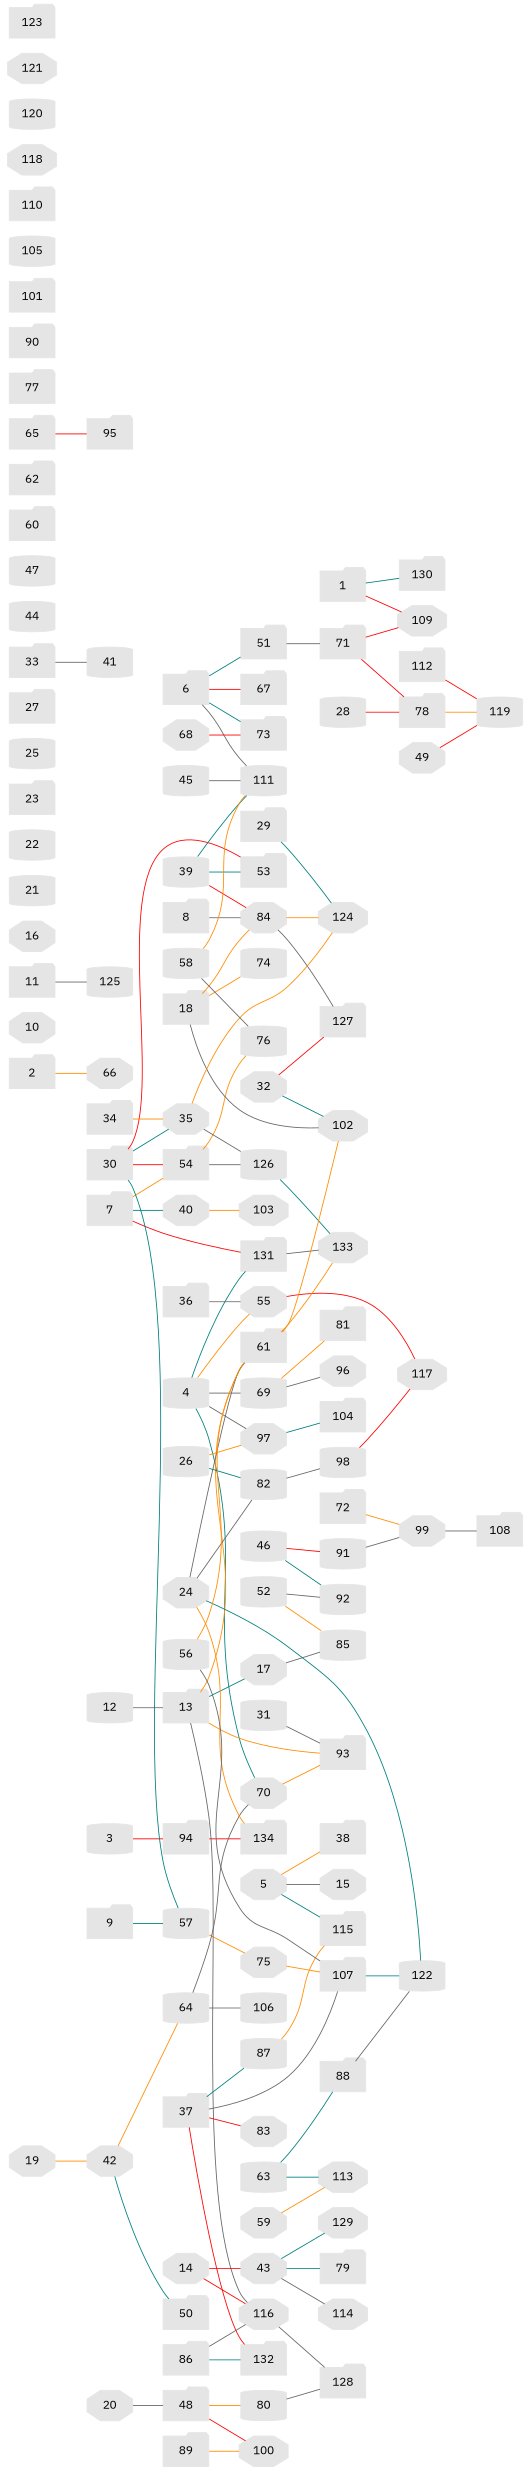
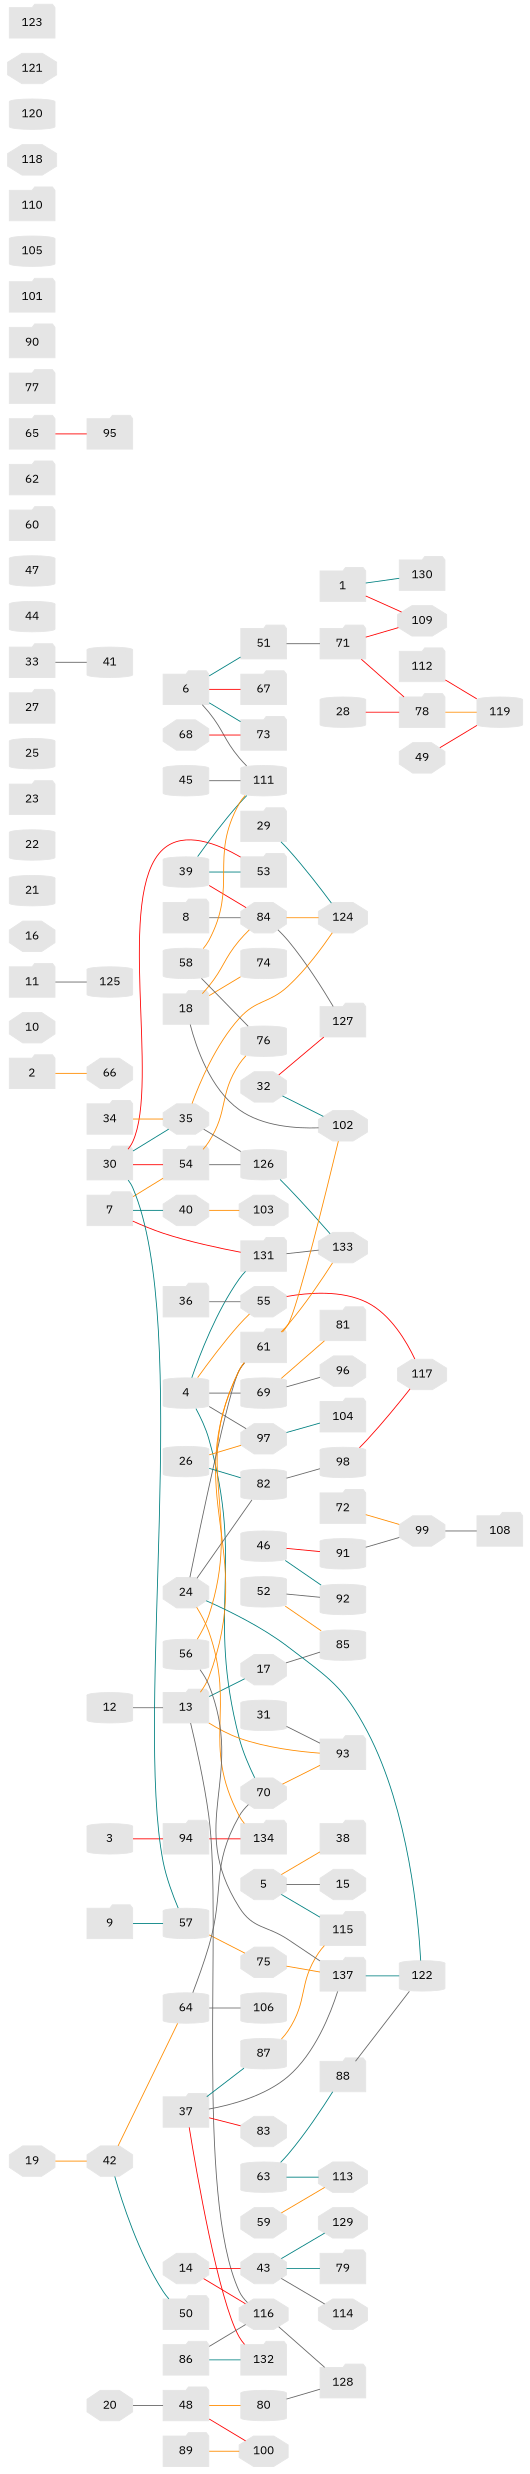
node "107": label "107" -> "137"
